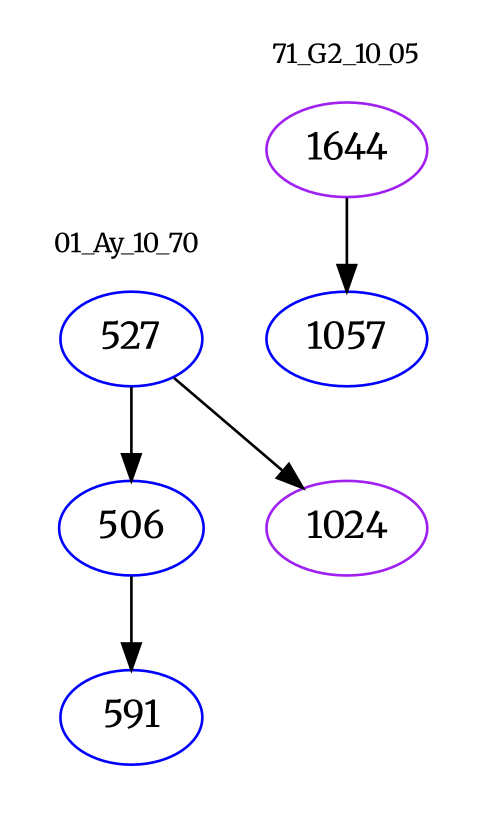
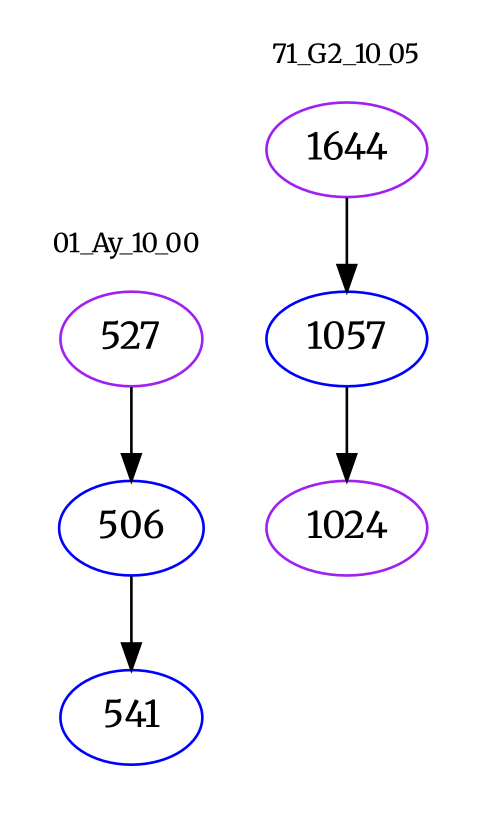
cluster "01_Ay_10_70": label "01_Ay_10_70" -> "01_Ay_10_00"
node "527": color blue -> purple
edge "527" -> "1024": now "1057" -> "1024"
node "591": label "591" -> "541"
